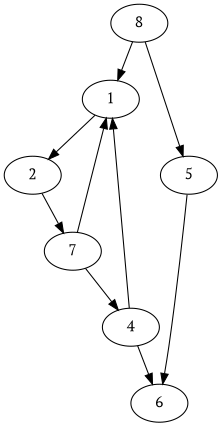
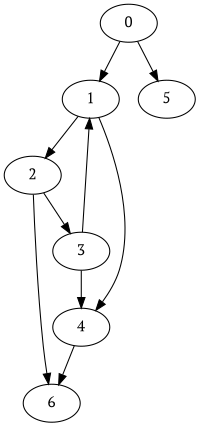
node "8": label "8" -> "0"
edge "4" -> "1": reversed
node "7": label "7" -> "3"
edge "5" -> "6": now "2" -> "6"
